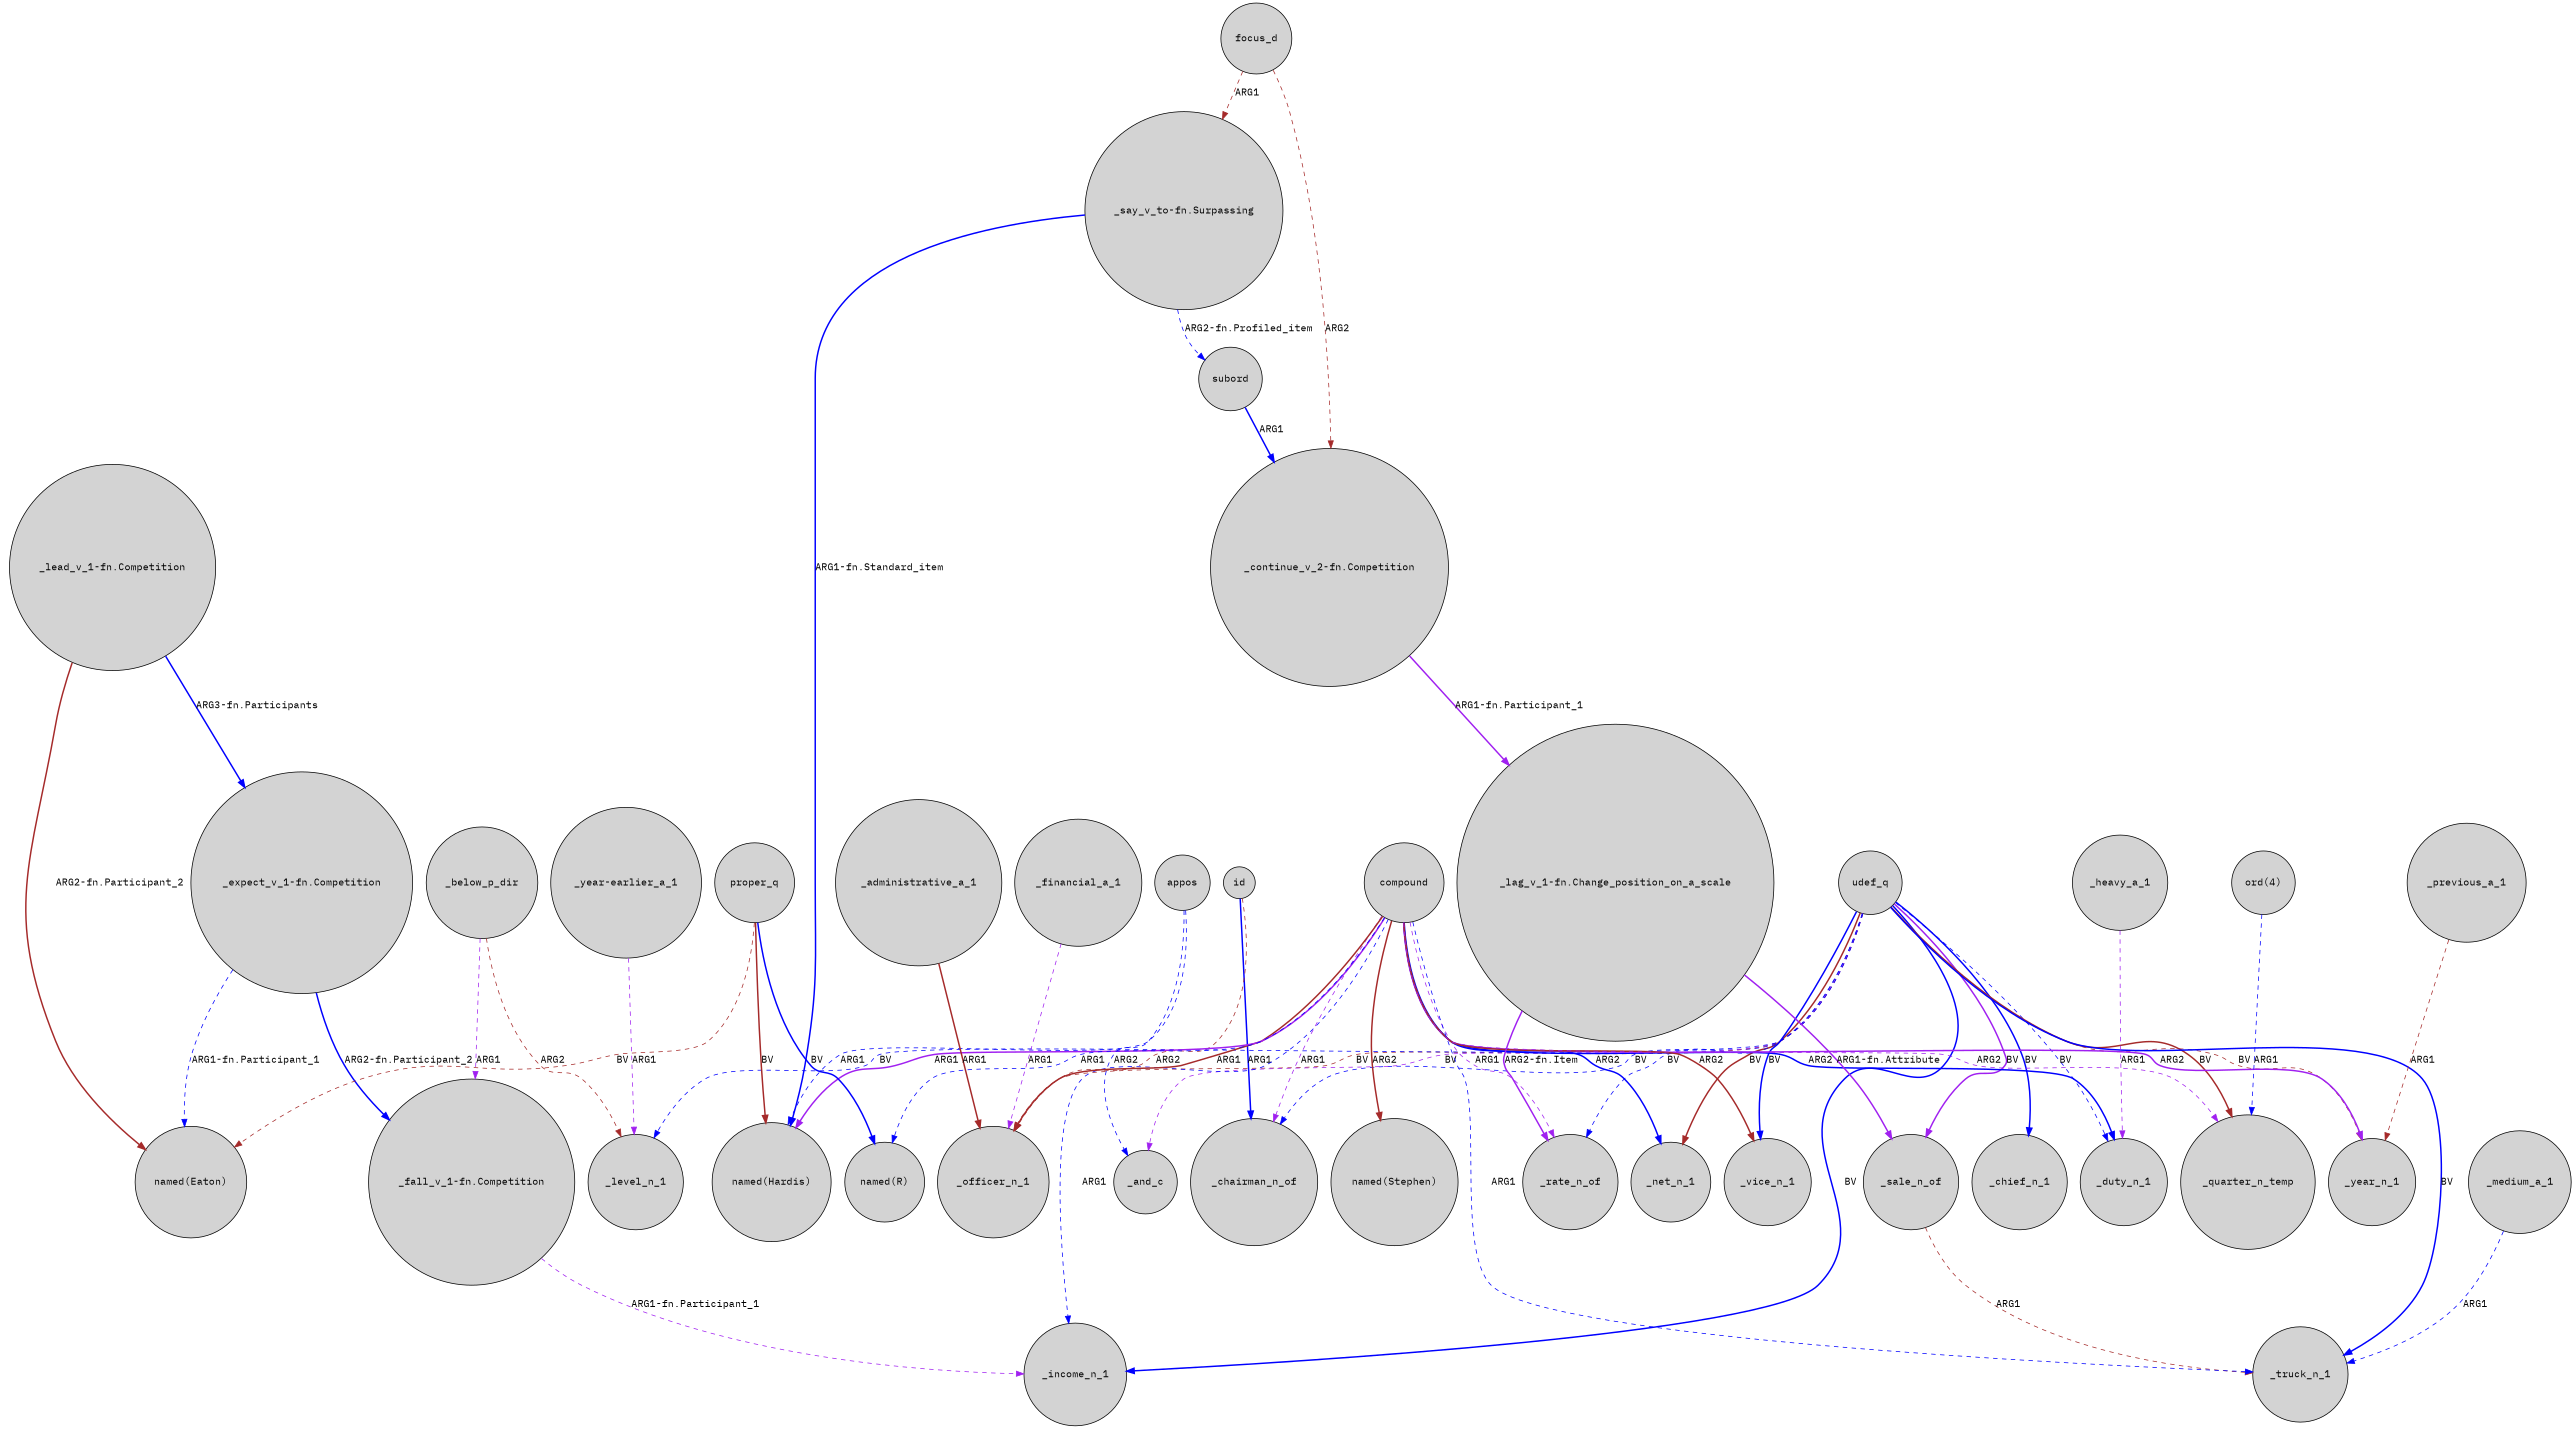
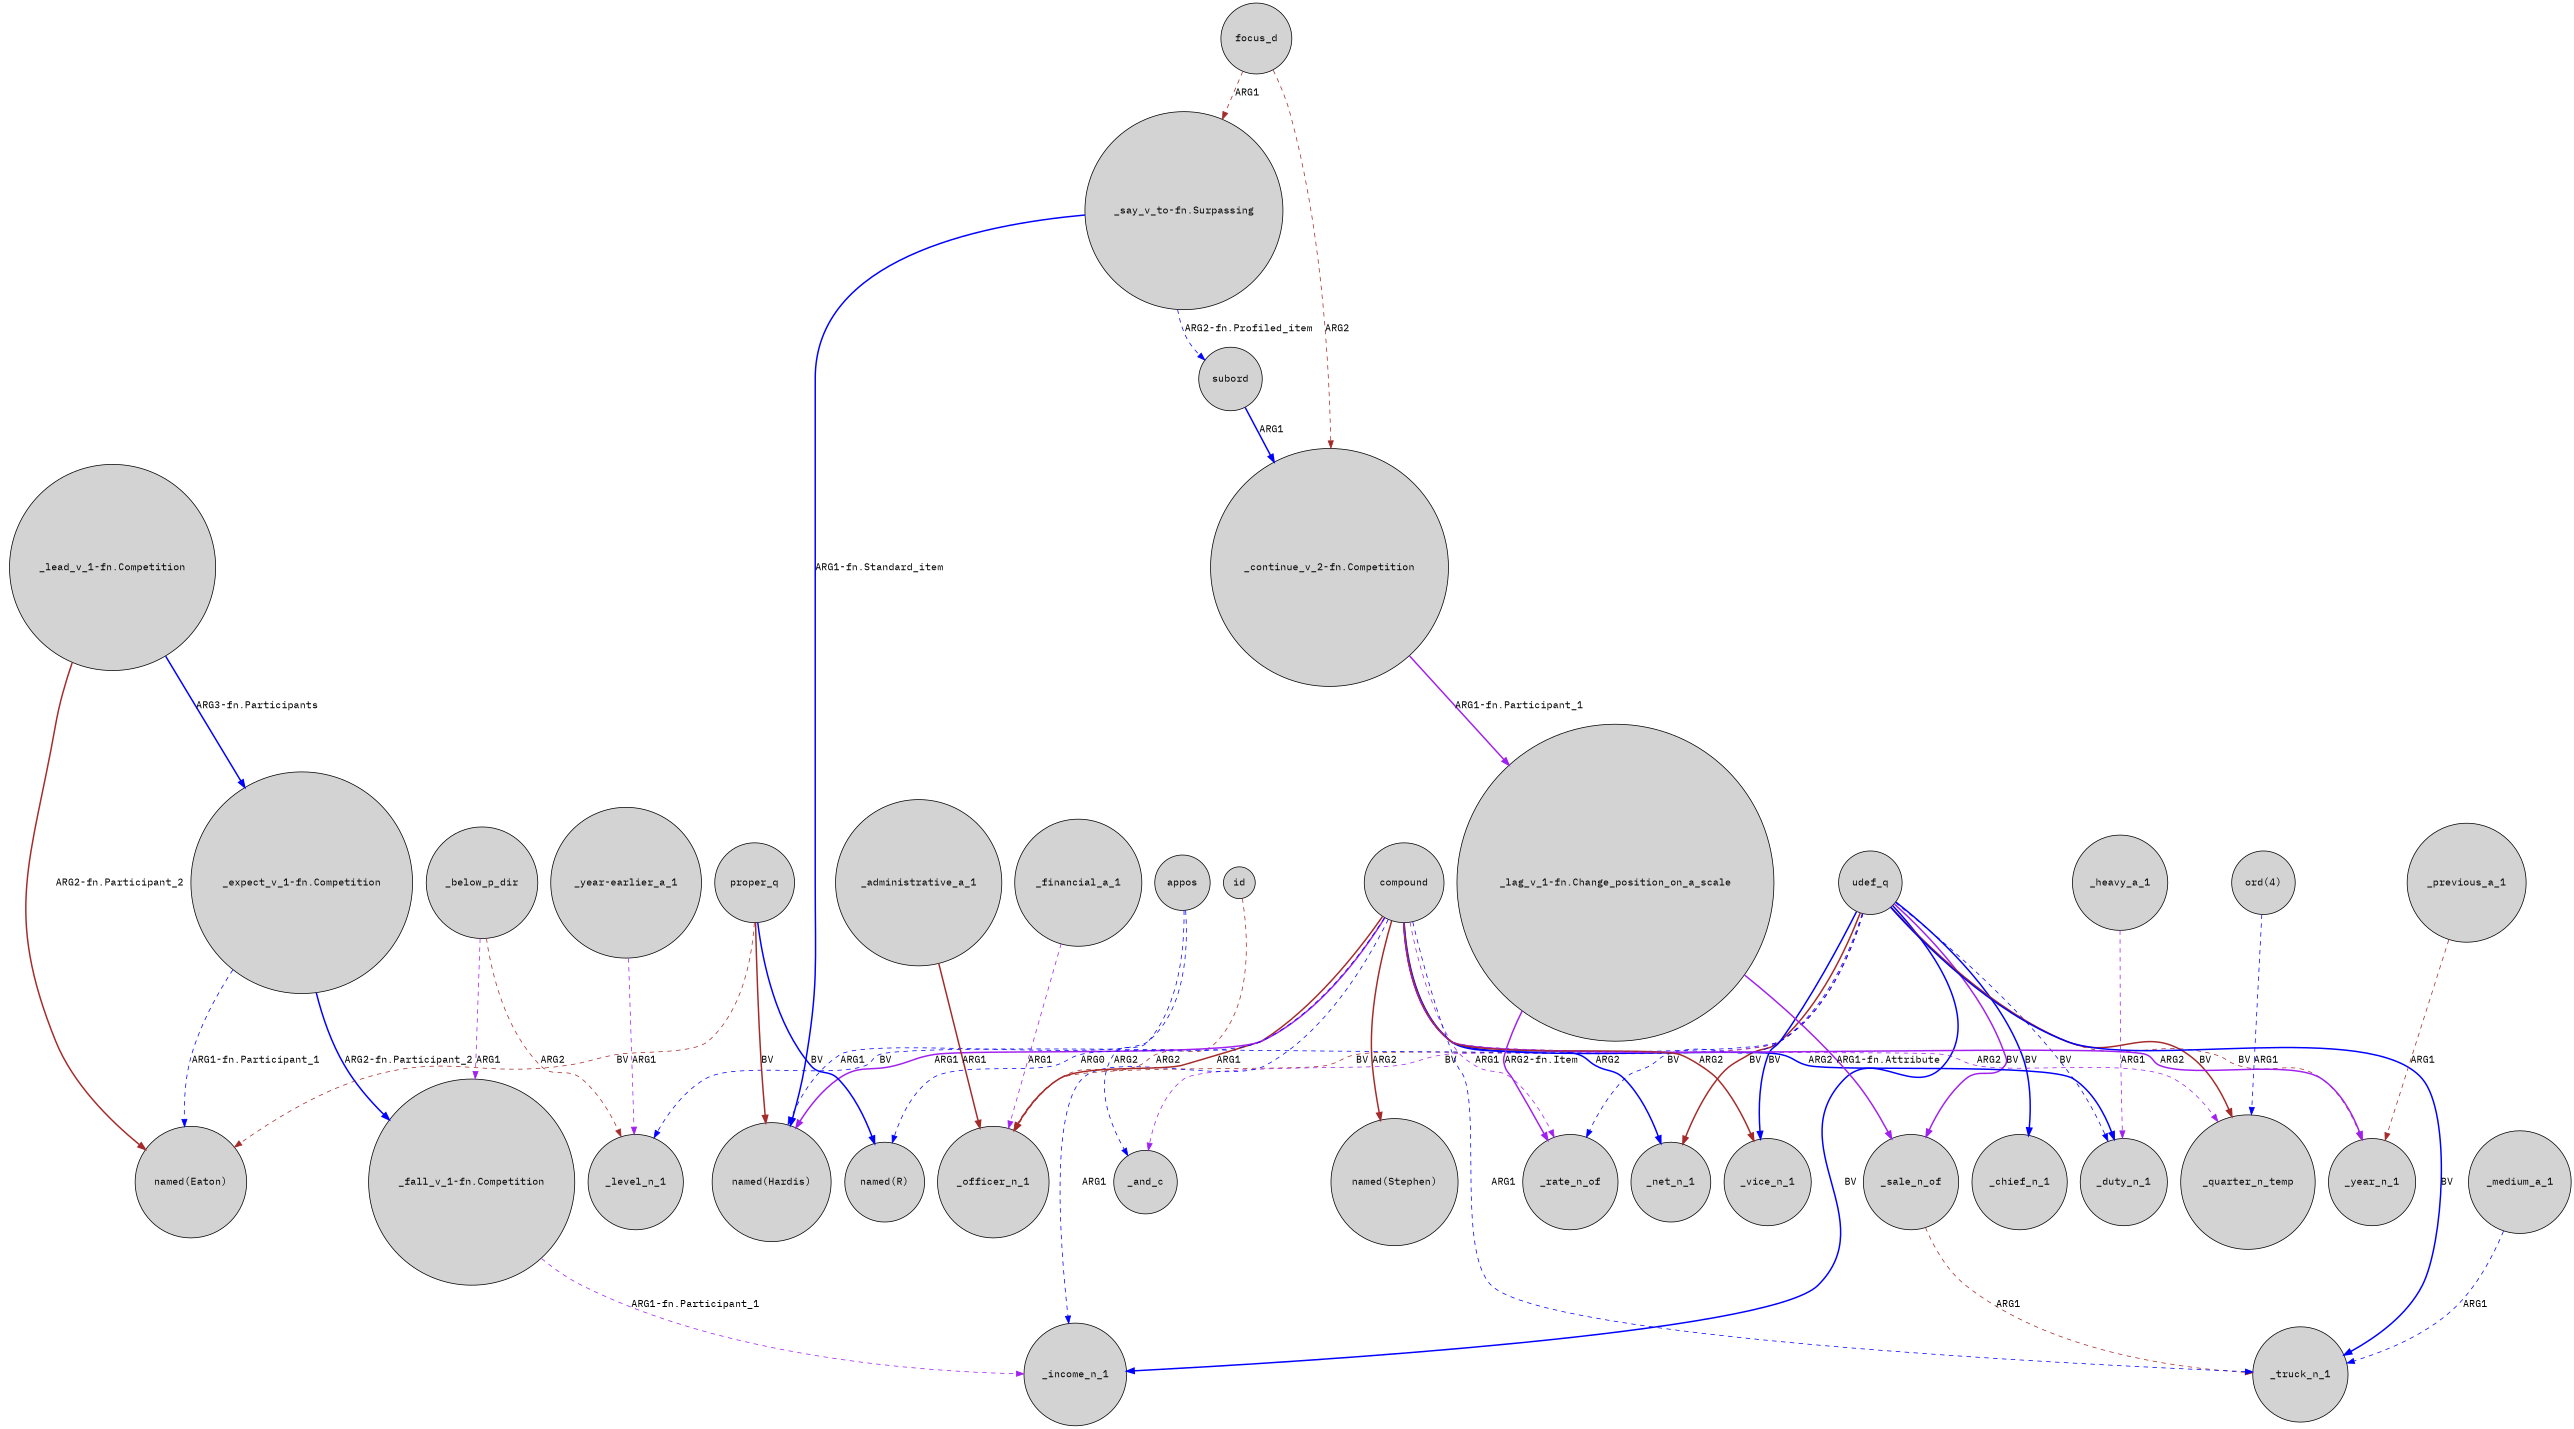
edge "compound" -> "named(R)": label "ARG1" -> "ARG0"
node "_chairman_n_of": removed
